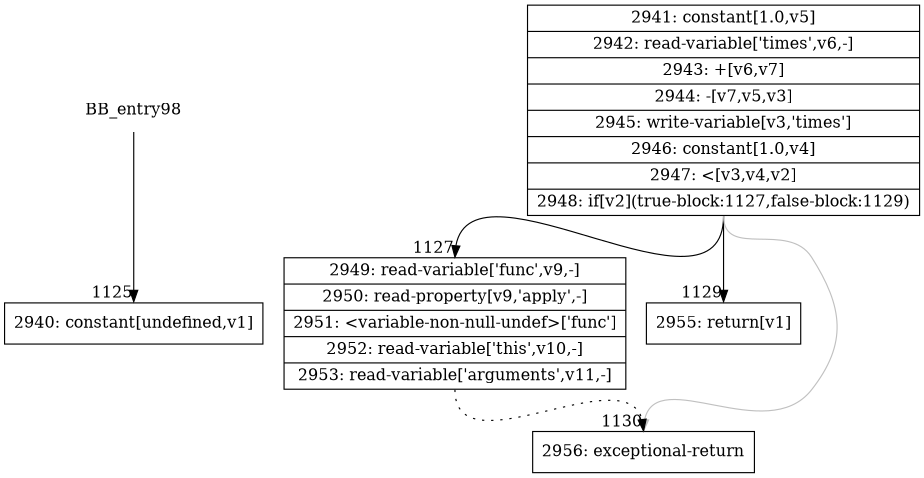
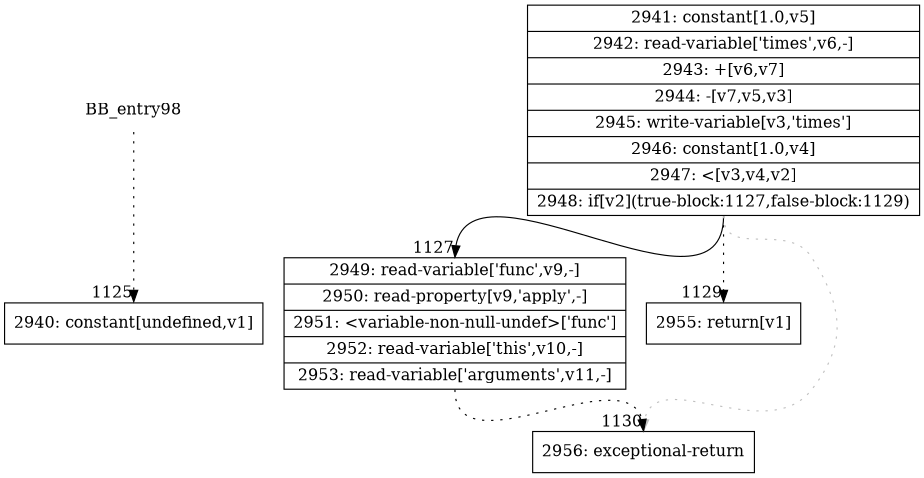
edge "BB_entry98" -> "2940: constant[undefined,v1]": style solid -> dotted
edge "2941: constant[1.0,v5]" -> "2955: return[v1]": style solid -> dotted
edge "2941: constant[1.0,v5]" -> "2956: exceptional-return": style solid -> dotted
